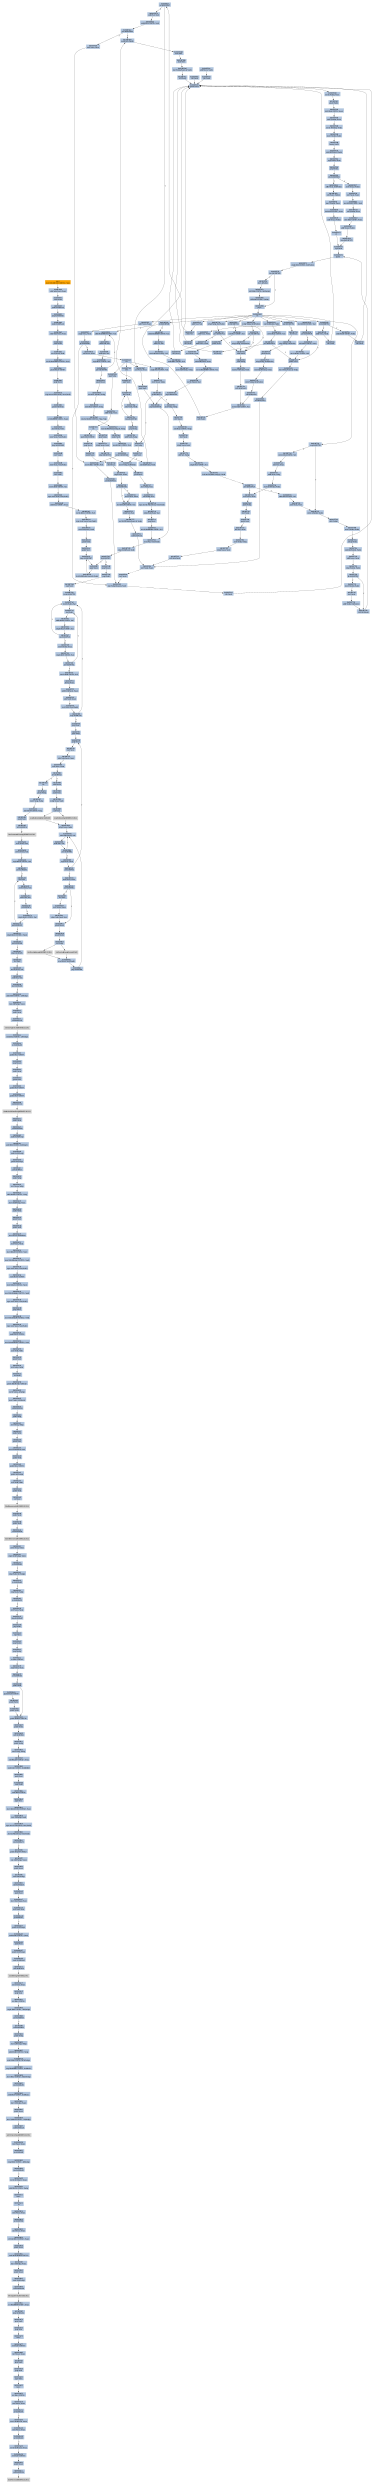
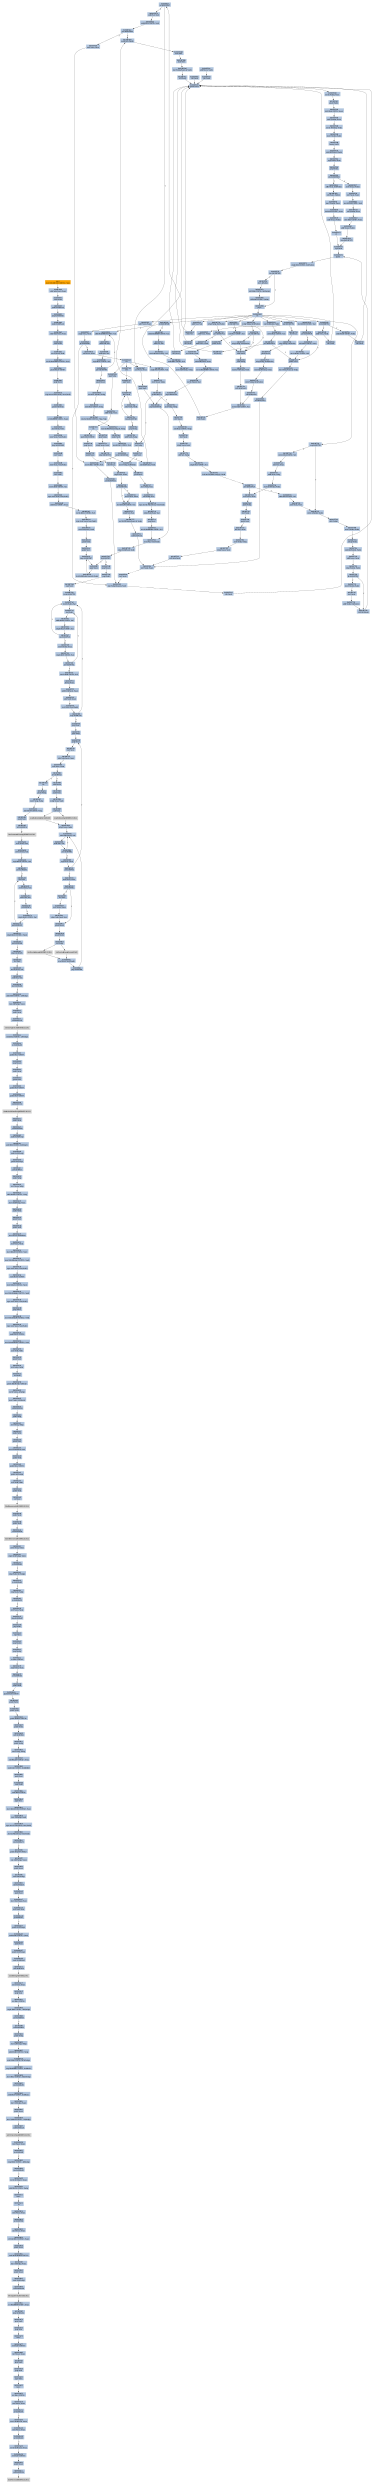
edge "0x01004e3d pushl %ebx" -> "0x01004e42 pushl $0x4b1<UINT32>": now "0x01004e3d pushl %ebx" -> "0x01004e3e pushl $0x10<UINT8>"
edge "0x01005d5f je 0x1005e09" -> "0x01005d65 cmpl $0x1<UINT8>, -40(%ebp)": added, label "F"
